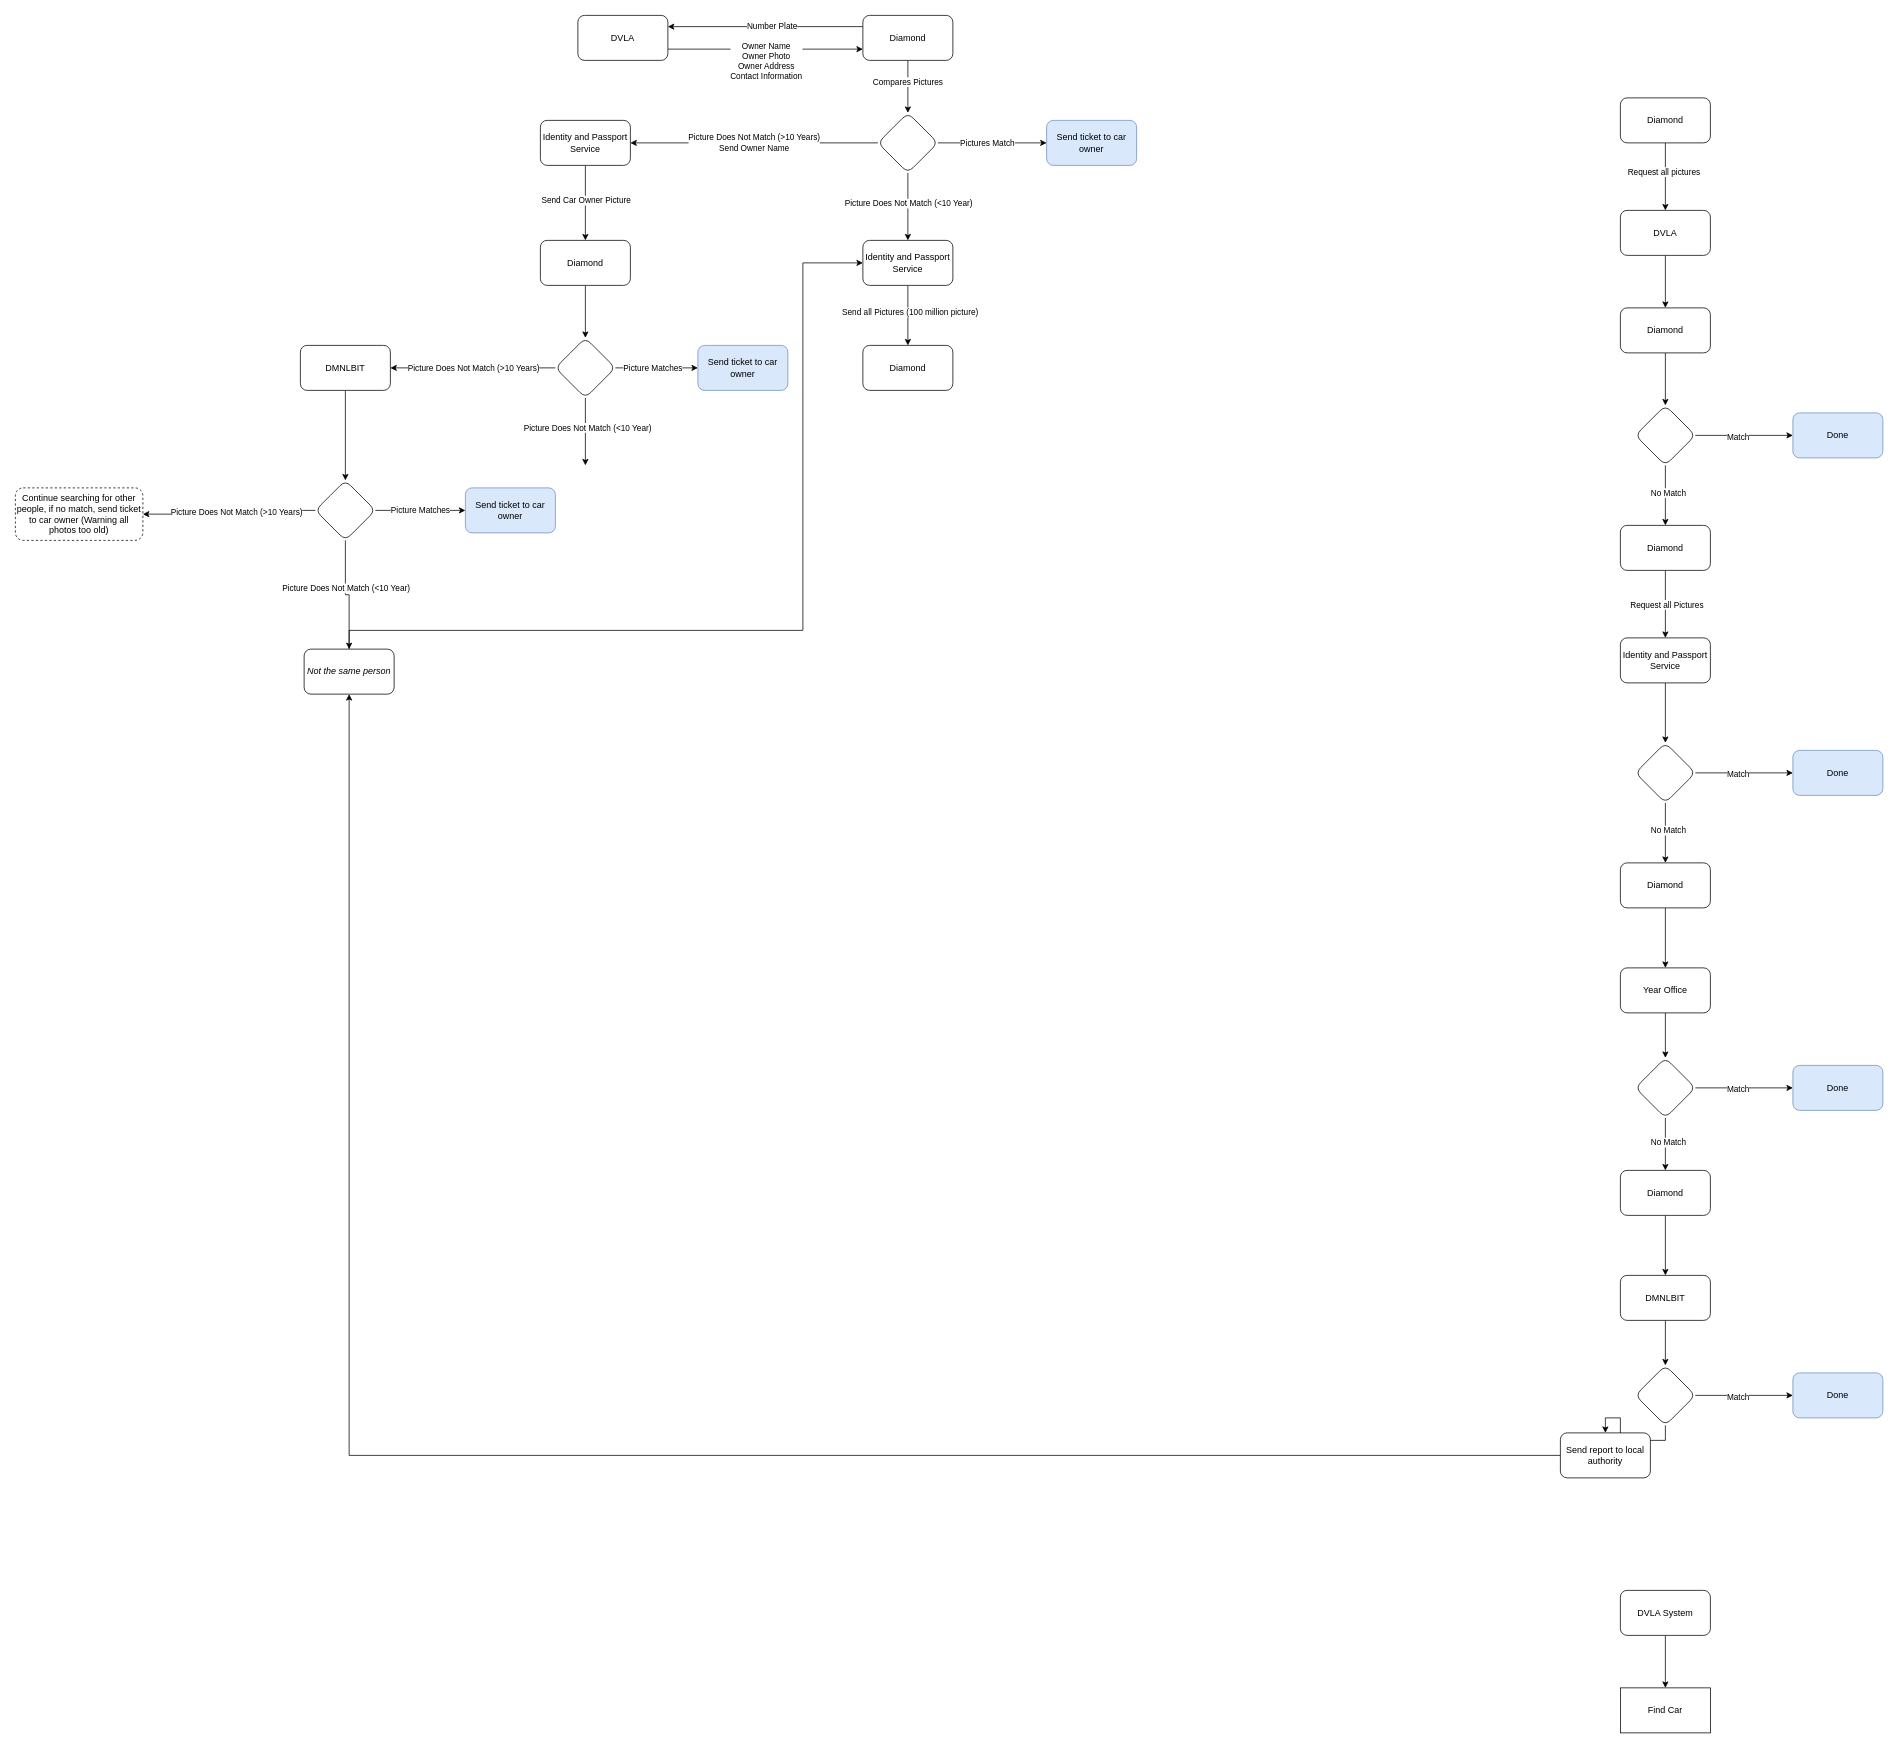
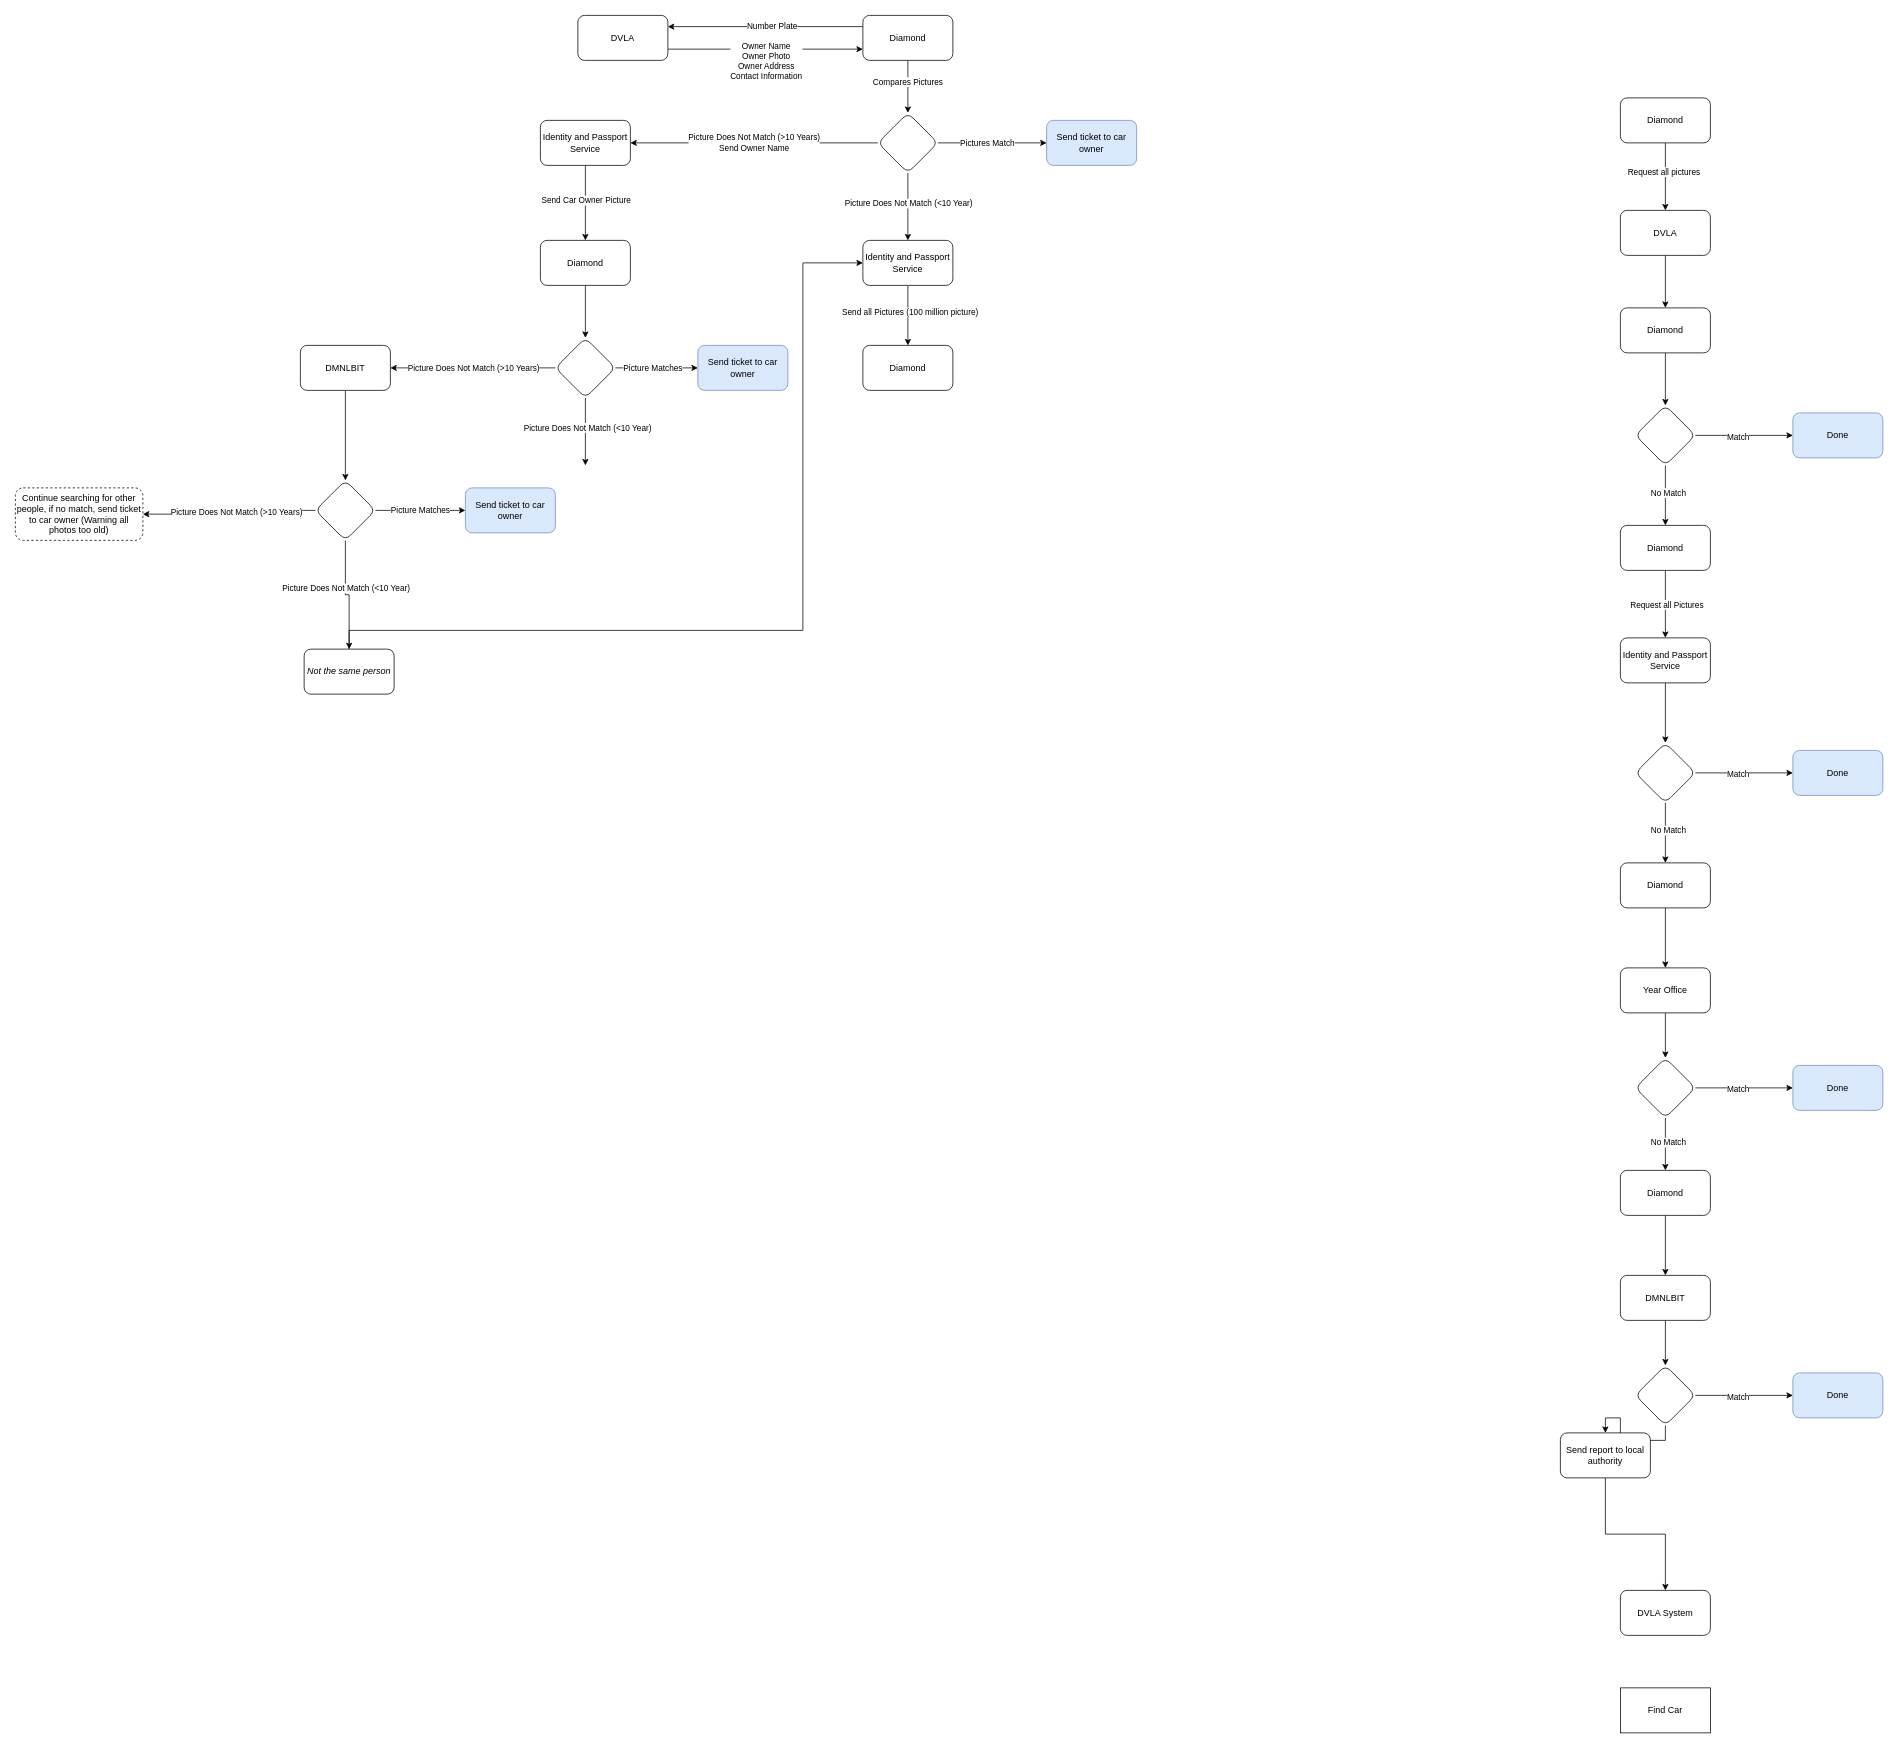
edge "Send report to local authority" -> "Not the same person": now "Send report to local authority" -> "DVLA System"
edge "DVLA System" -> "Find Car": removed
